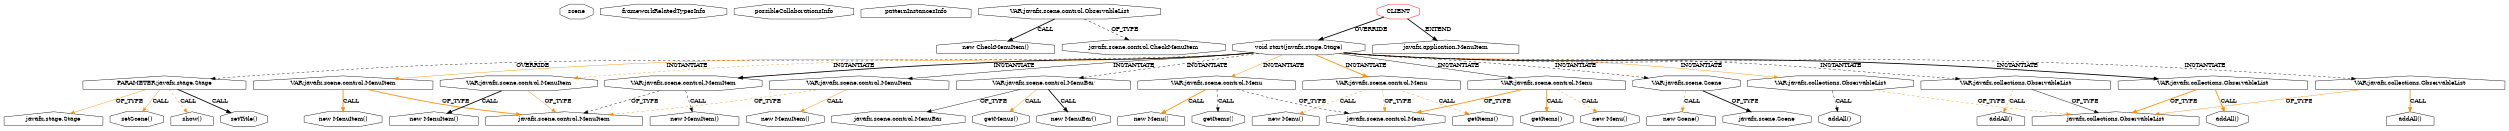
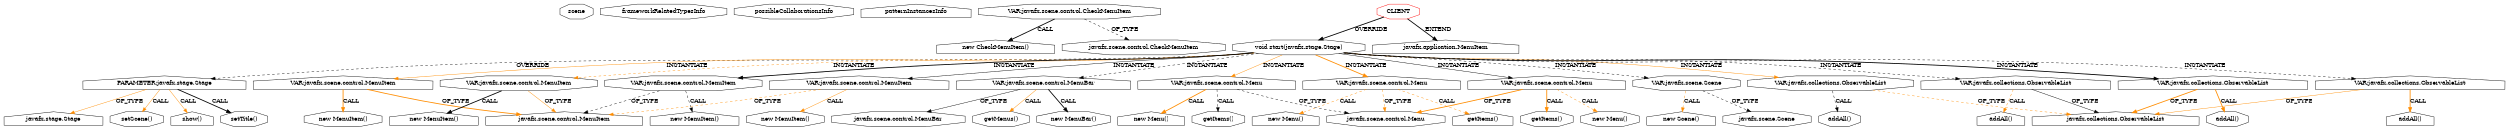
node "VAR:javafx.scene.control.ObservableList": label "VAR:javafx.scene.control.ObservableList" -> "VAR:javafx.scene.control.CheckMenuItem"
edge "PARAMETER:javafx.stage.Stage" -> "show()": style dashed -> solid
edge "VAR:javafx.scene.Scene" -> "javafx.scene.Scene": style bold -> dashed
